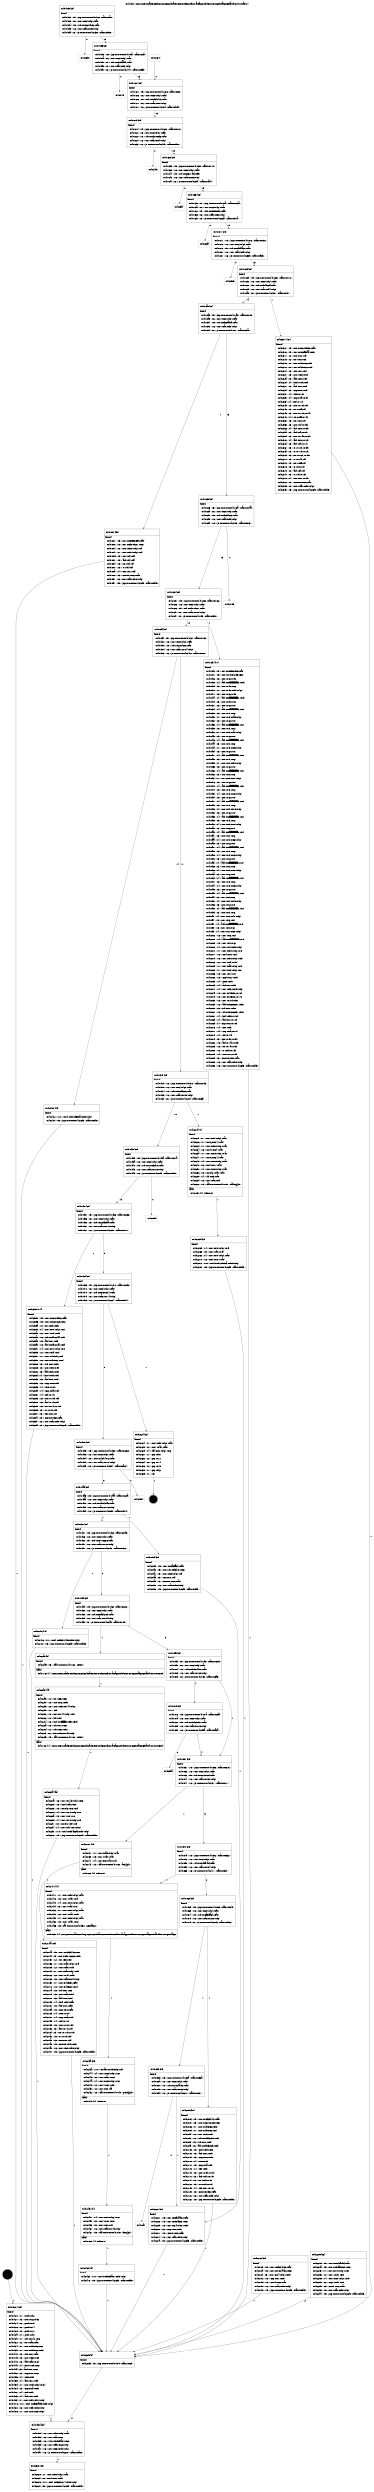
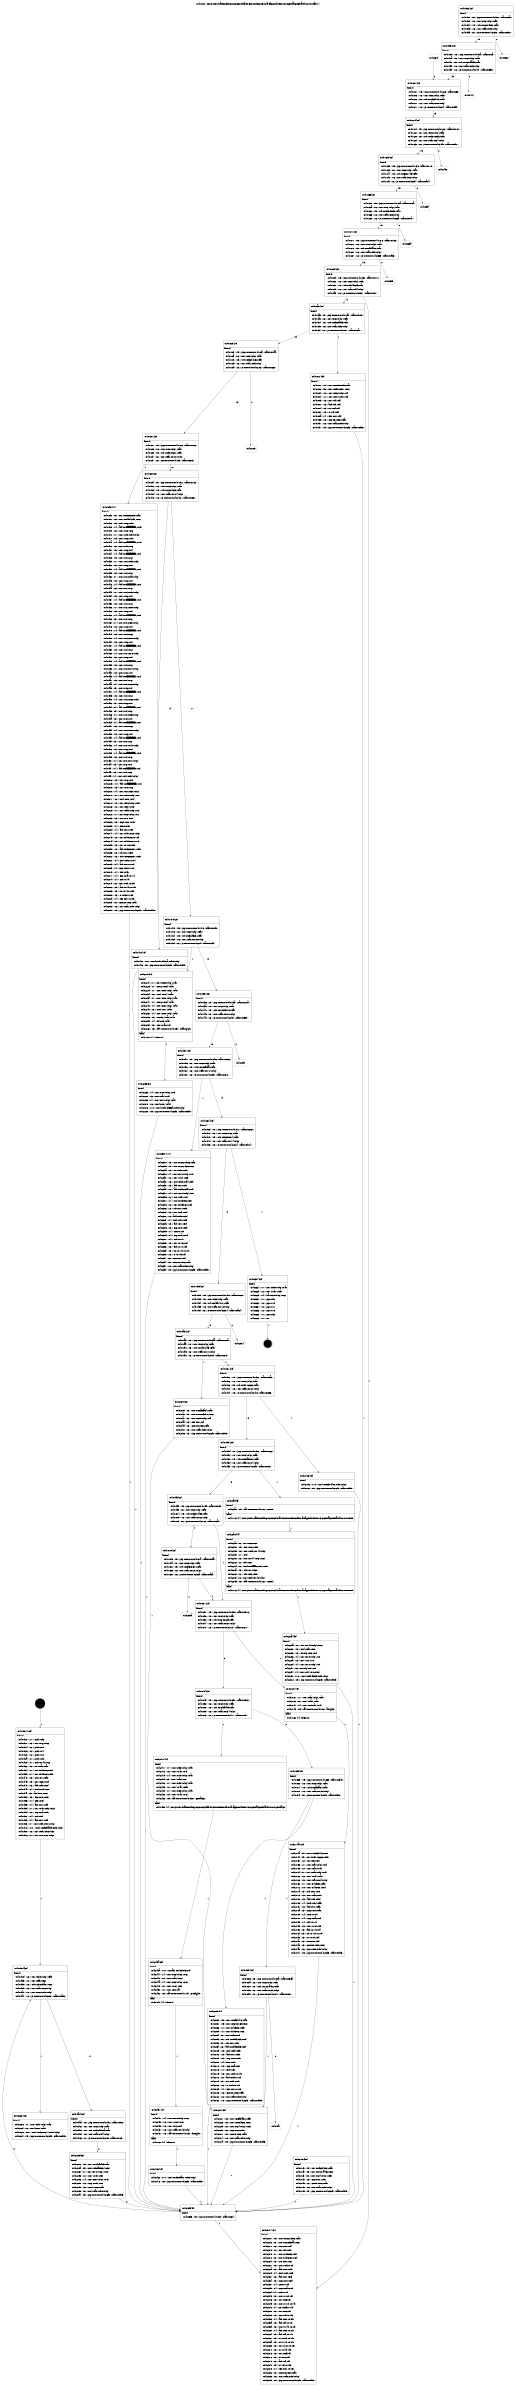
edge "0x402307 [137]" -> "0x4026d5 [5]": reversed
node "0x401bad [28]": added
